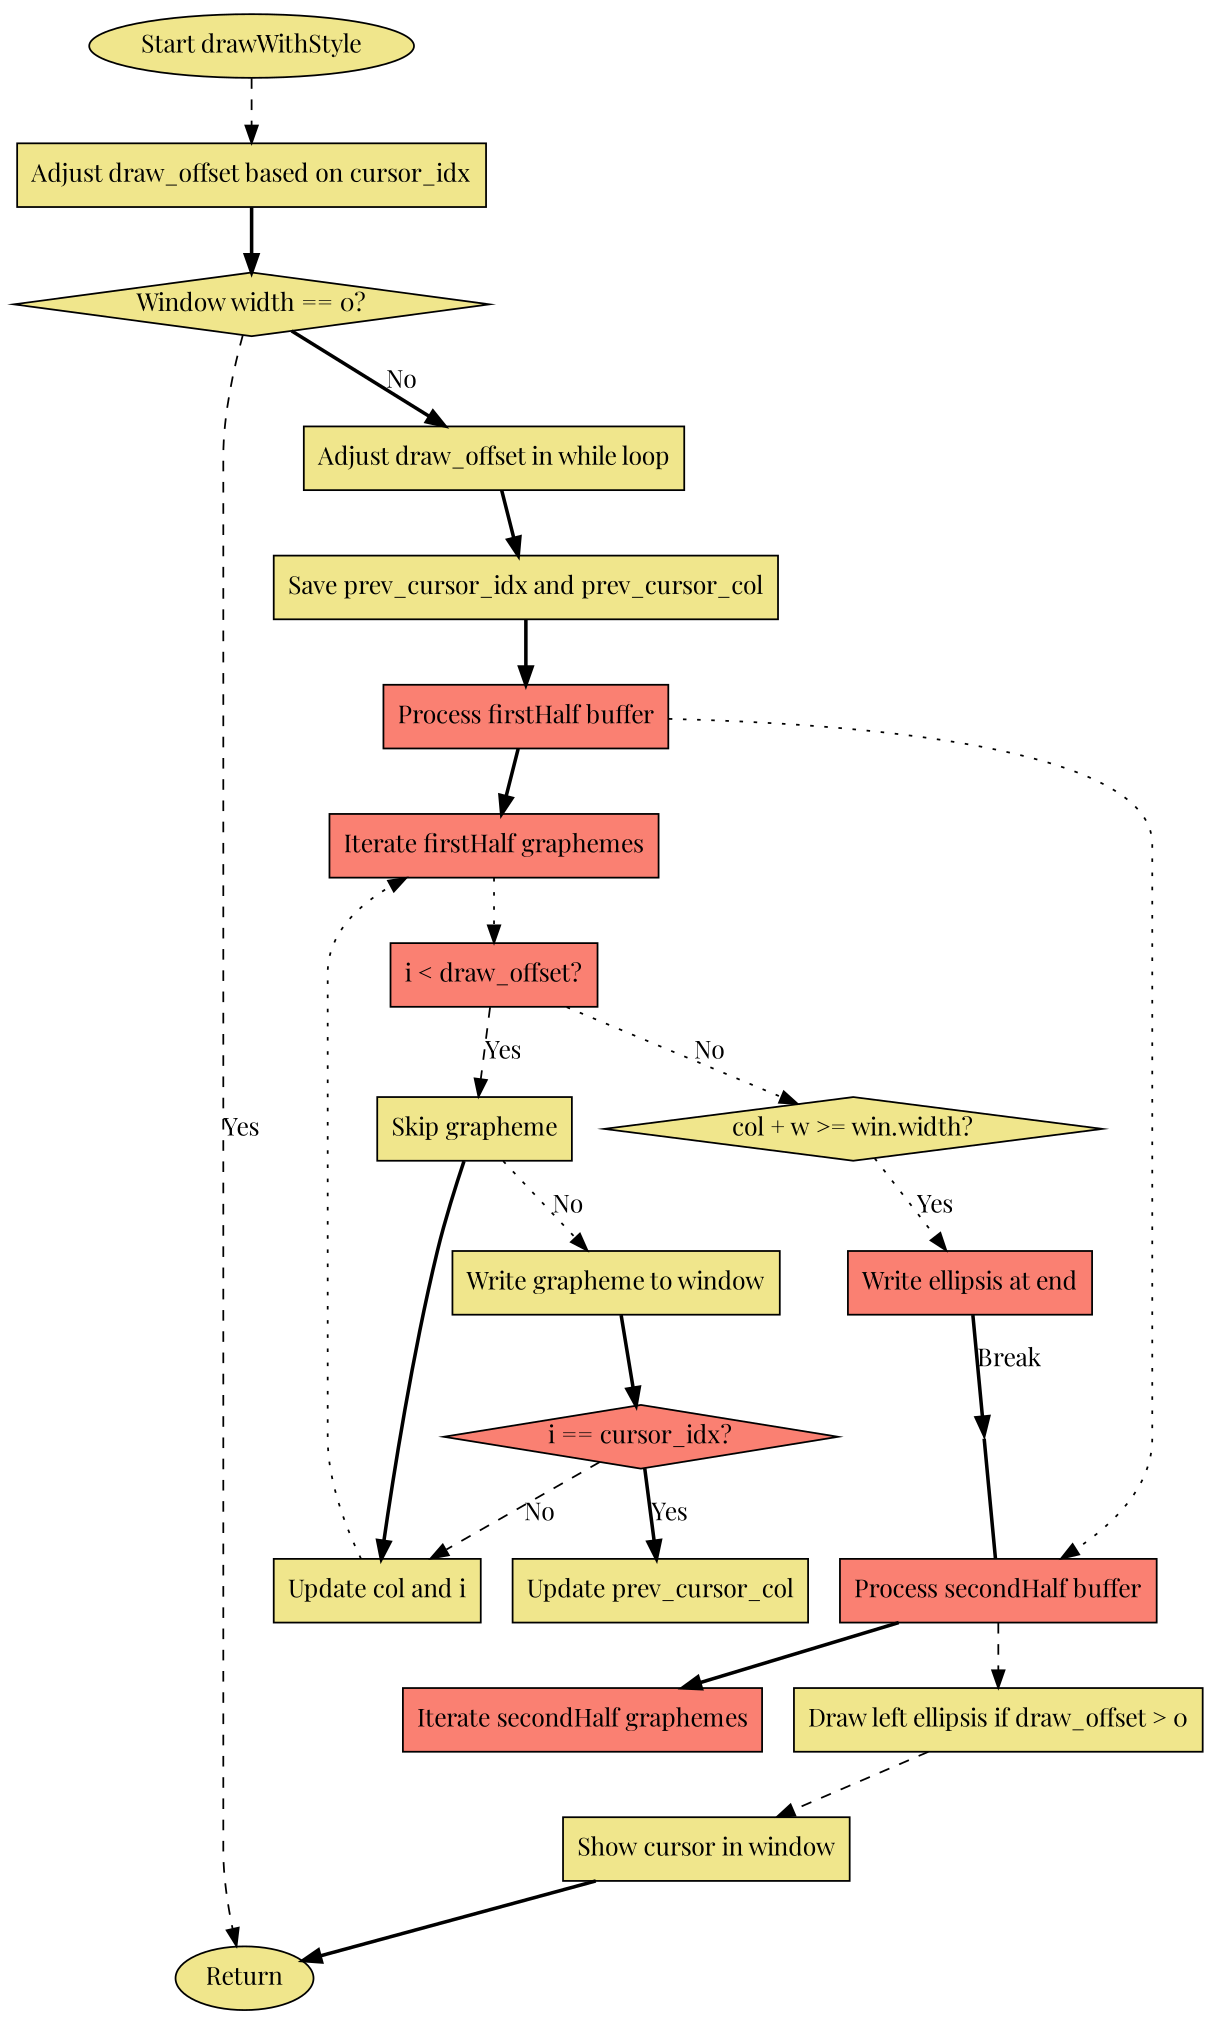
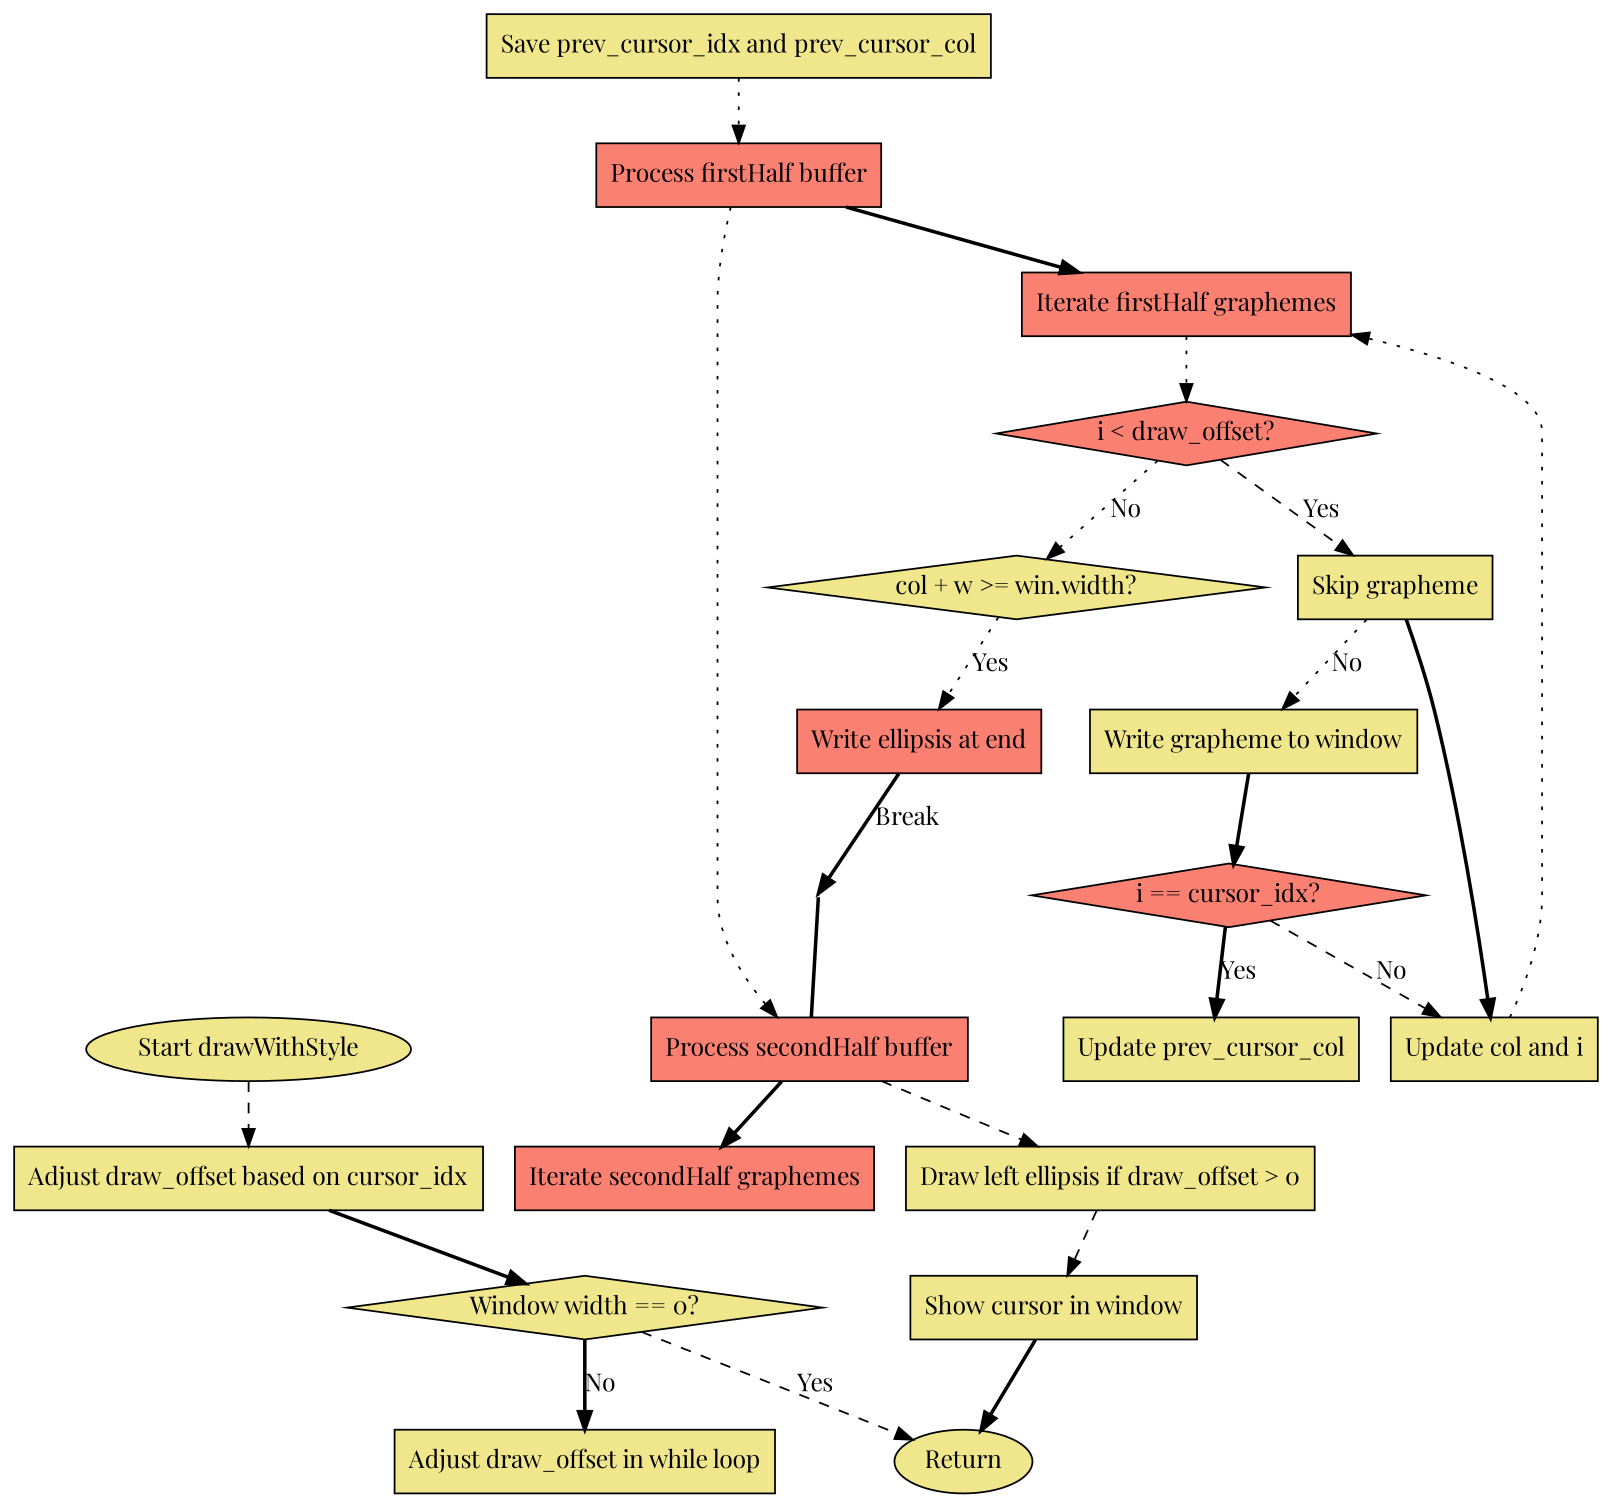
edge "Adjust draw_offset in while loop" -> "Save prev_cursor_idx and prev_cursor_col": removed
edge "Save prev_cursor_idx and prev_cursor_col" -> "Process firstHalf buffer": style bold -> dotted
node "i < draw_offset?": shape box -> diamond
